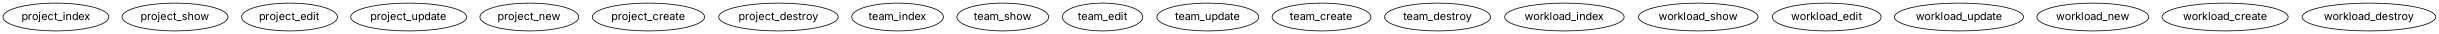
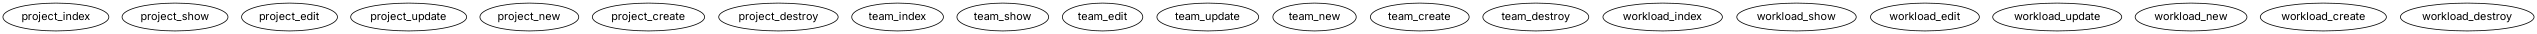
node "team_new": added
